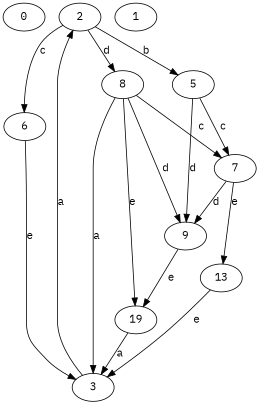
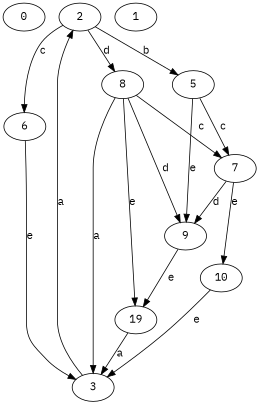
edge "5" -> "9": label "d" -> "e"
node "13": label "13" -> "10"
